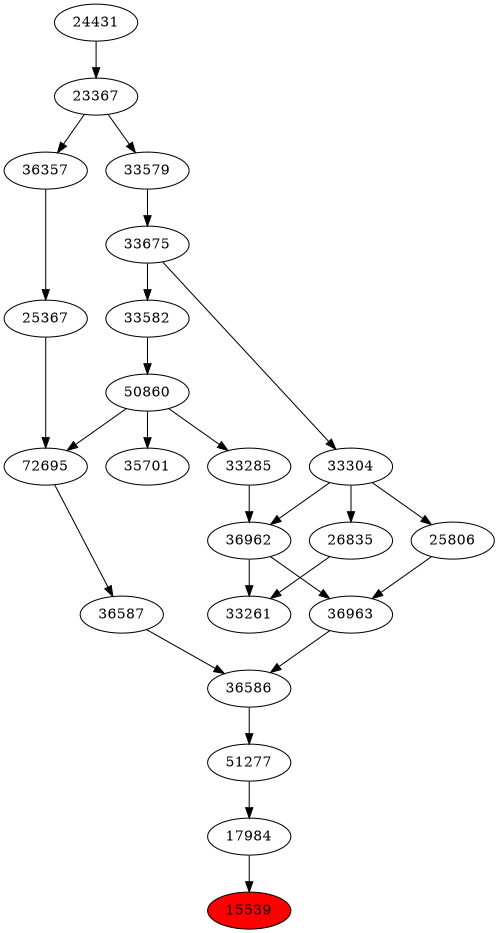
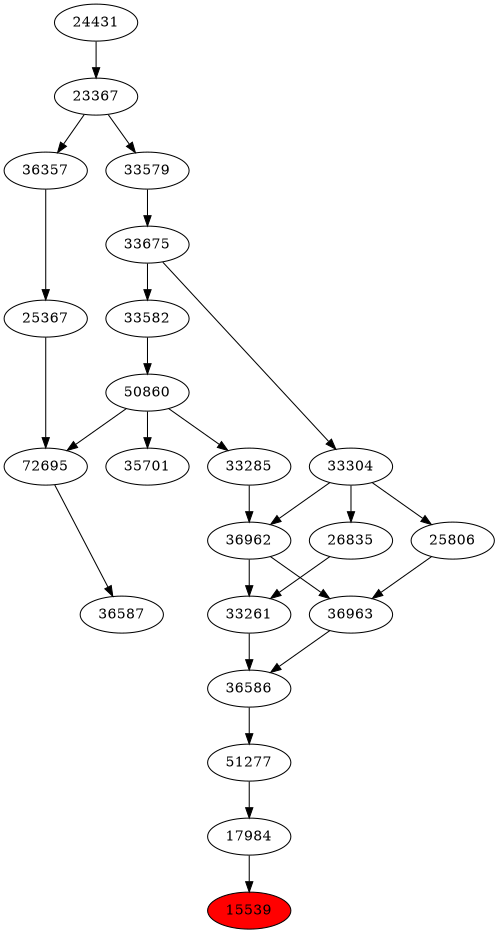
edge "36587" -> "36586": now "33261" -> "36586"
